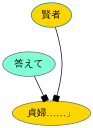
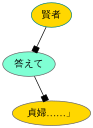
edge "賢者" -> "貞婦……」": now "賢者" -> "答えて"
